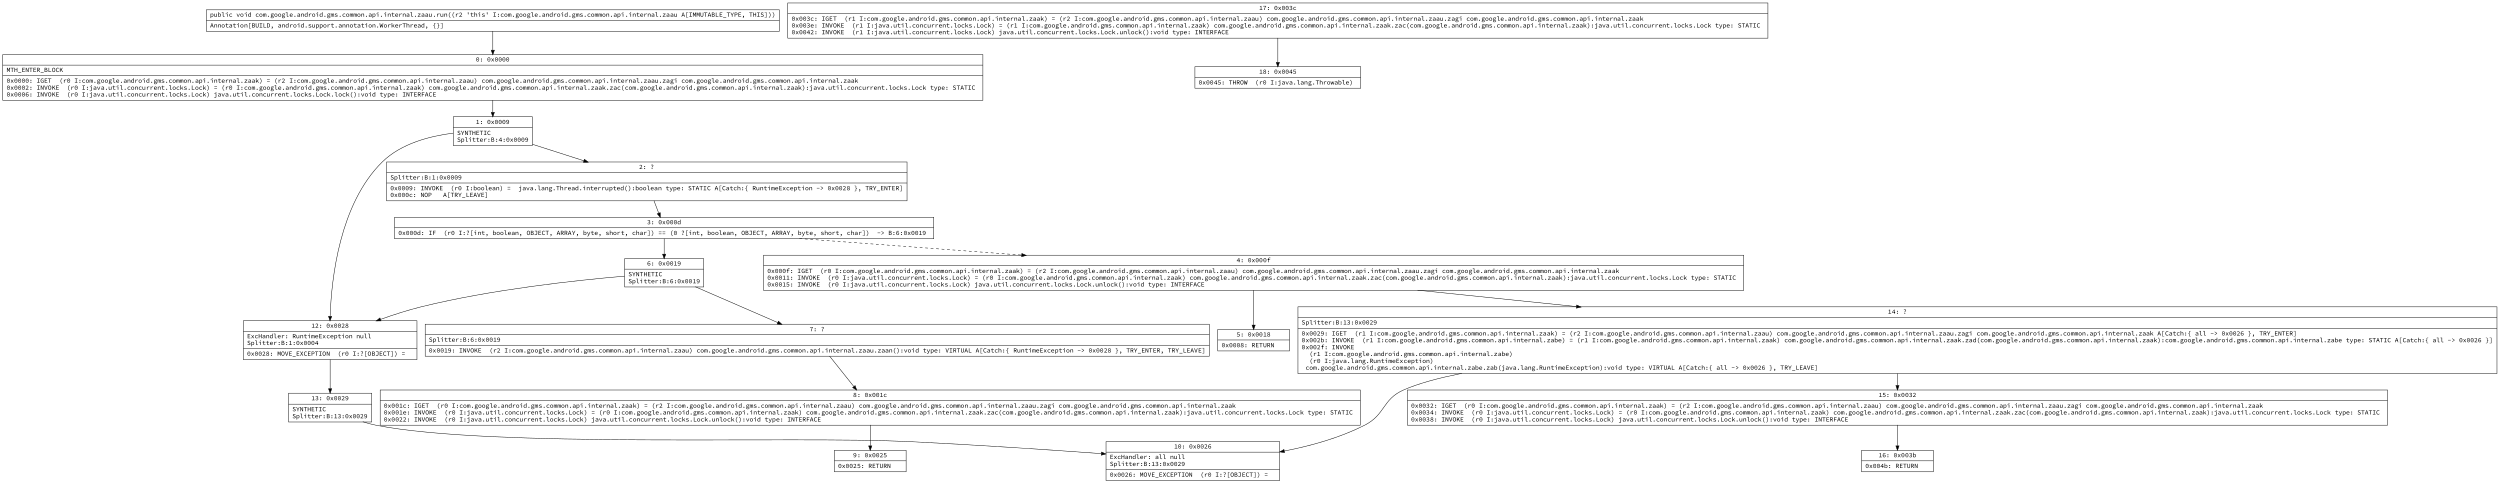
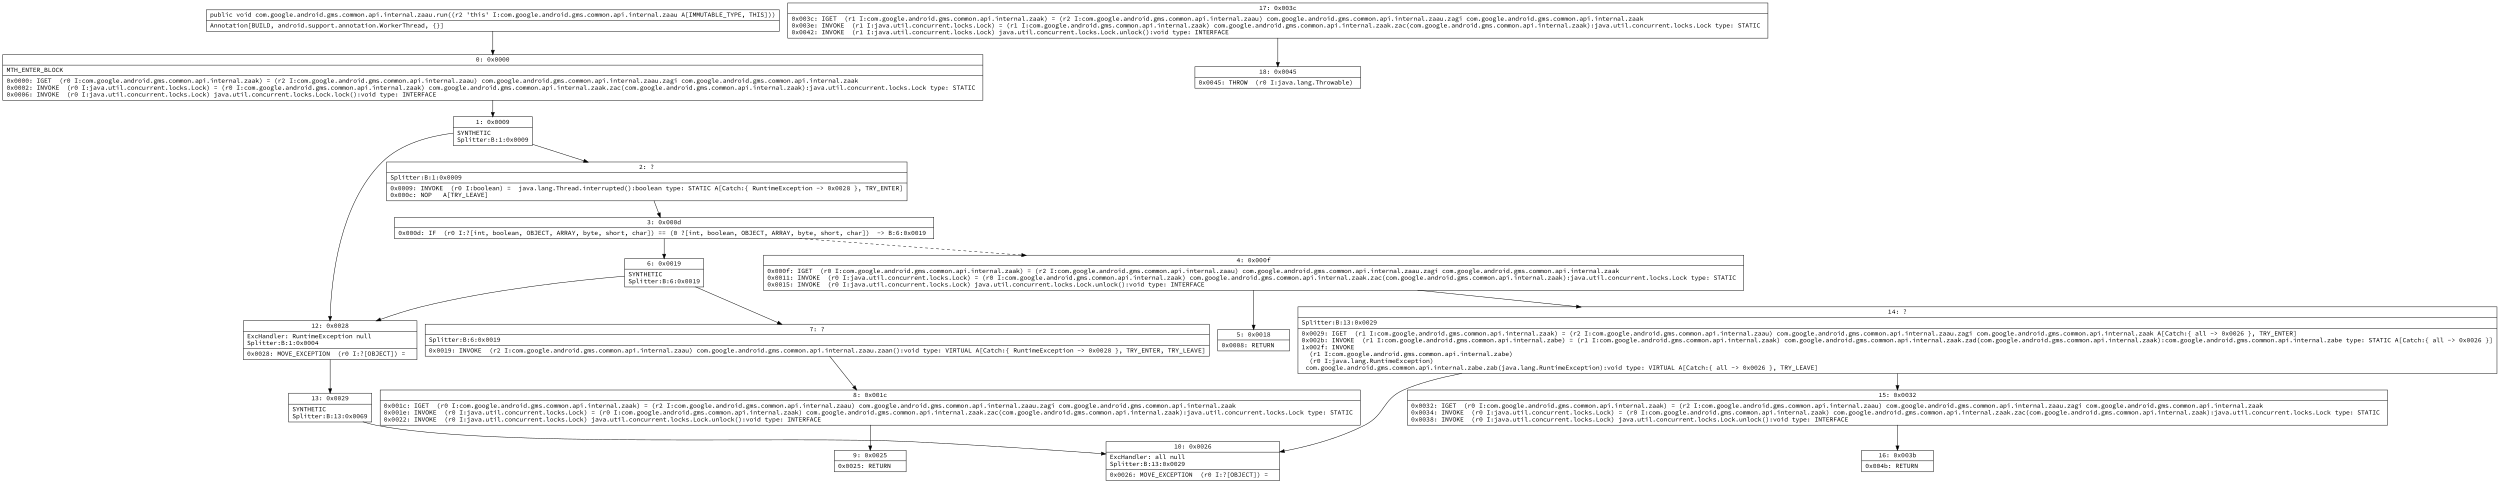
node "1: 0x0009": text "Splitter:B:4:0x0009" -> "Splitter:B:1:0x0009"
node "14: ?": text "0x002f: INVOKE" -> "1x002f: INVOKE"
node "13: 0x0029": text "Splitter:B:13:0x0029" -> "Splitter:B:13:0x0069"
